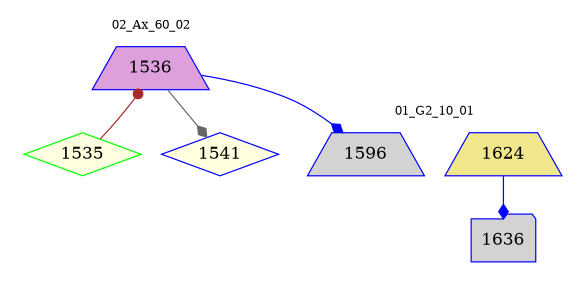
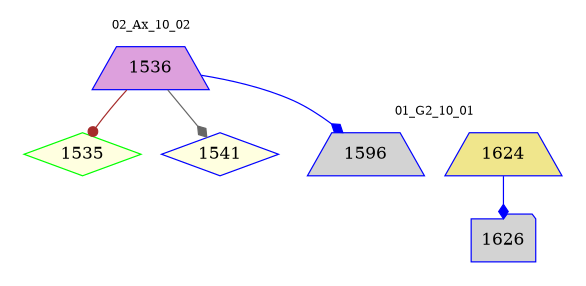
cluster "02_Ax_60_02": label "02_Ax_60_02" -> "02_Ax_10_02"
edge "1535" -> "1536": reversed
node "1636": label "1636" -> "1626"
